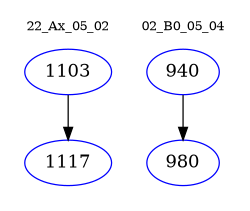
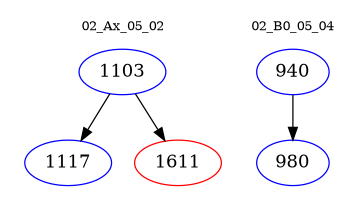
cluster "22_Ax_05_02": label "22_Ax_05_02" -> "02_Ax_05_02"
node "1611": added
